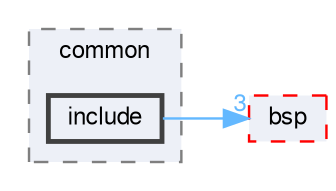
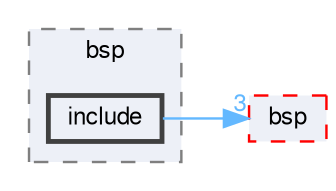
cluster "common": label "common" -> "bsp"
